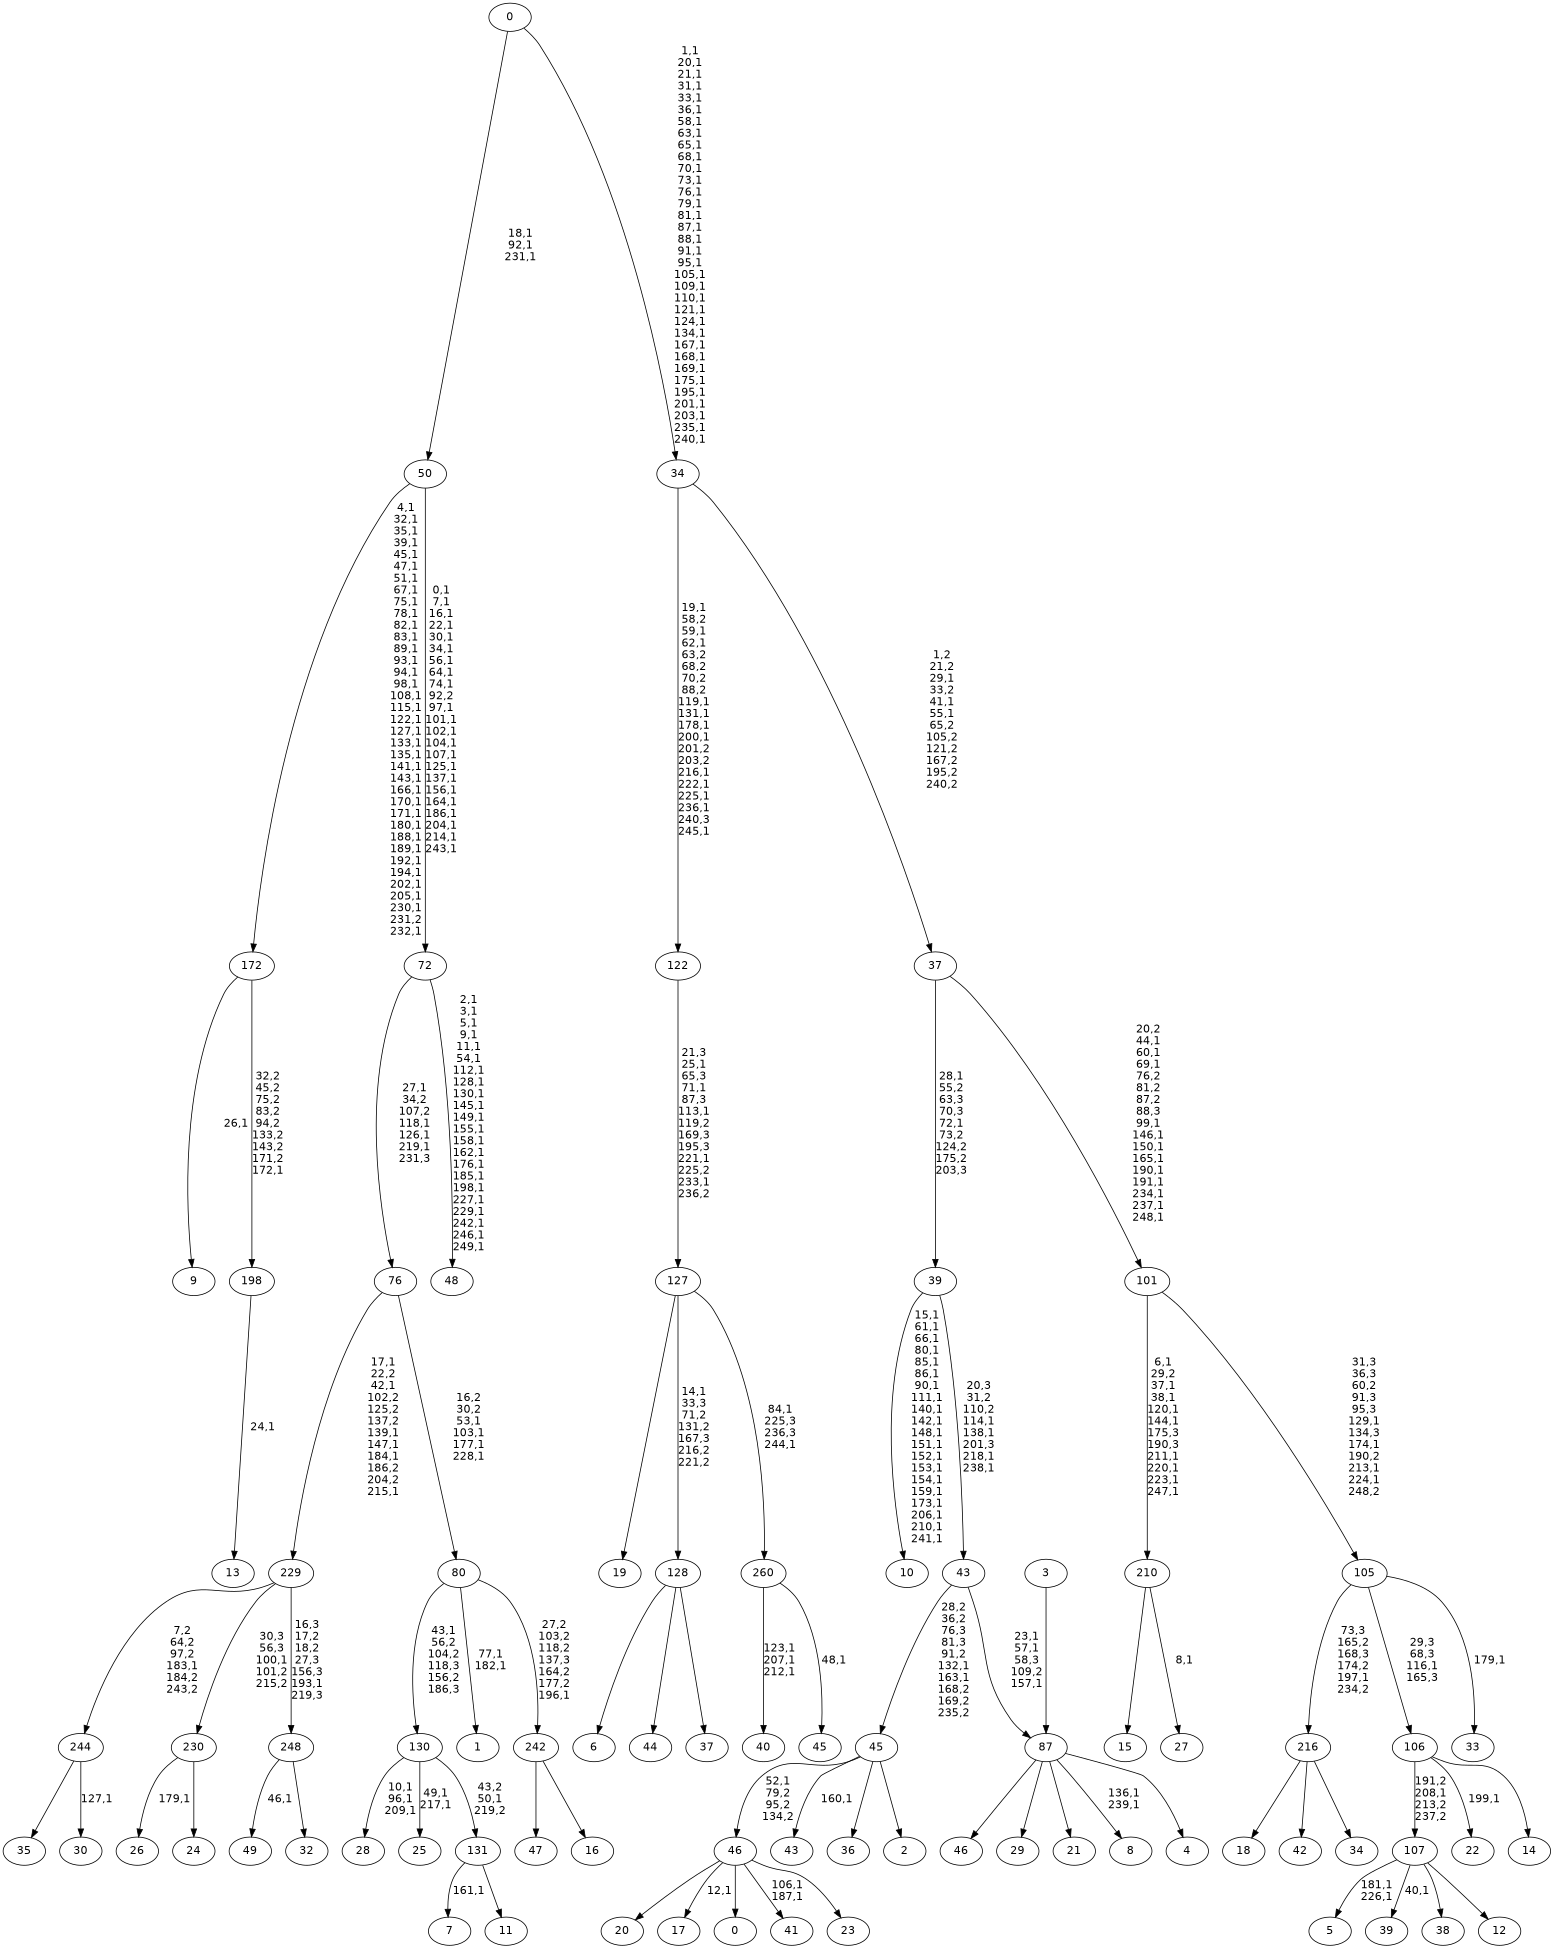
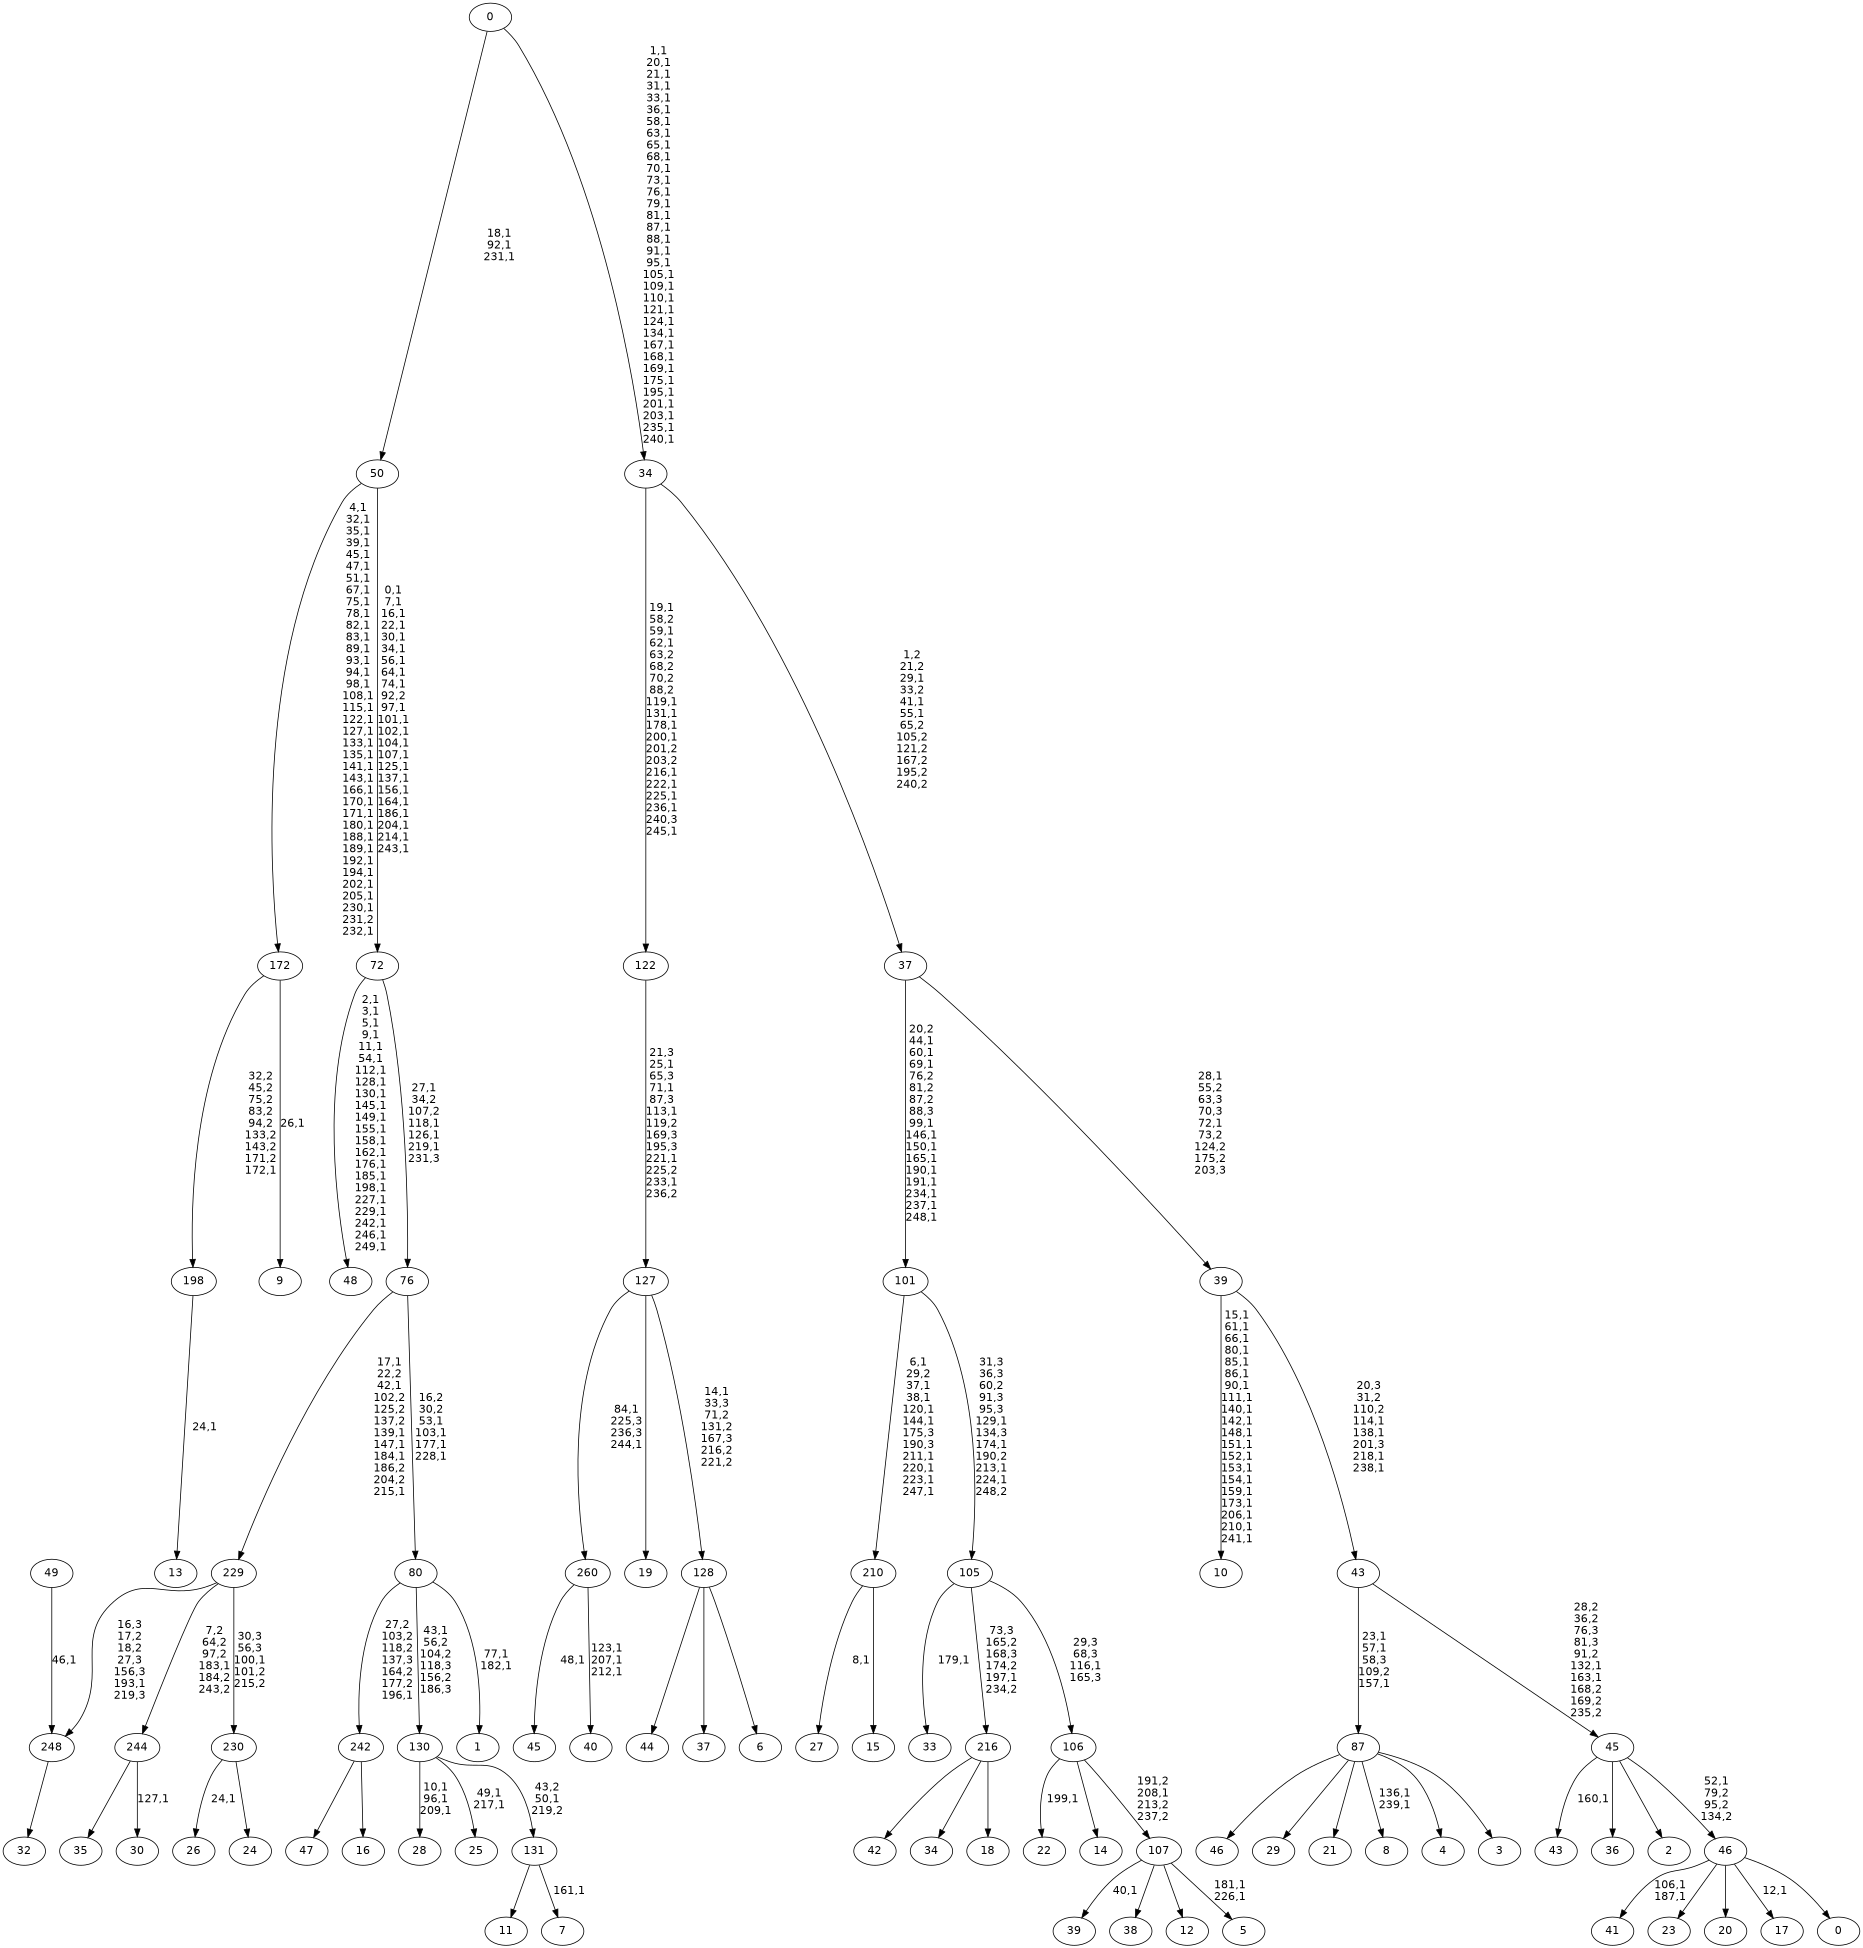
edge "3" -> "87": reversed
edge "248" -> "49": reversed
edge "230" -> "26": label "179,1" -> "24,1"
